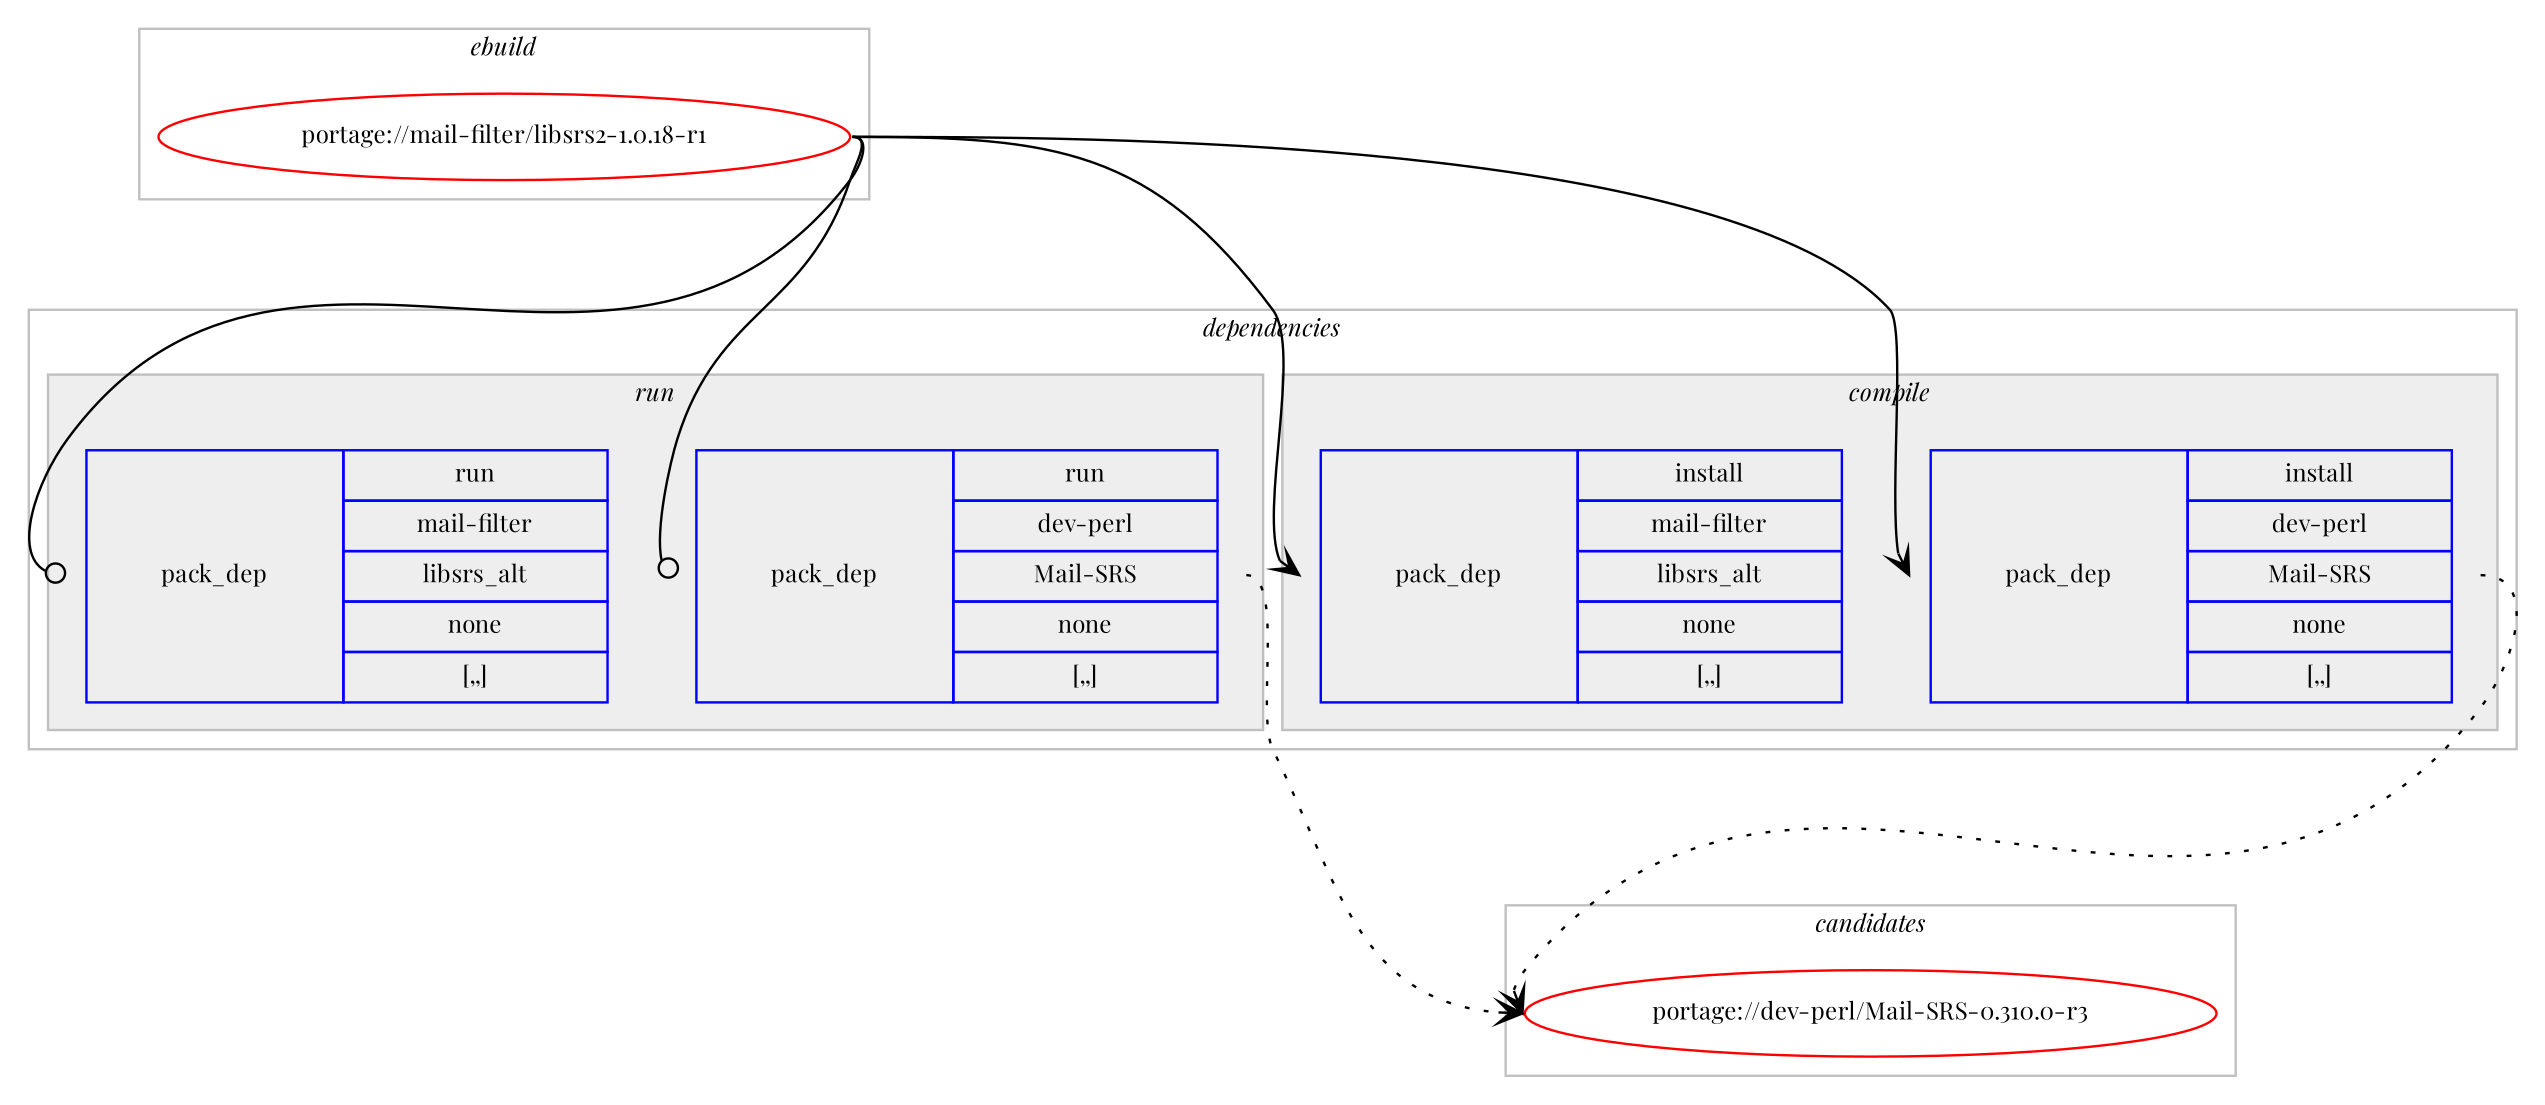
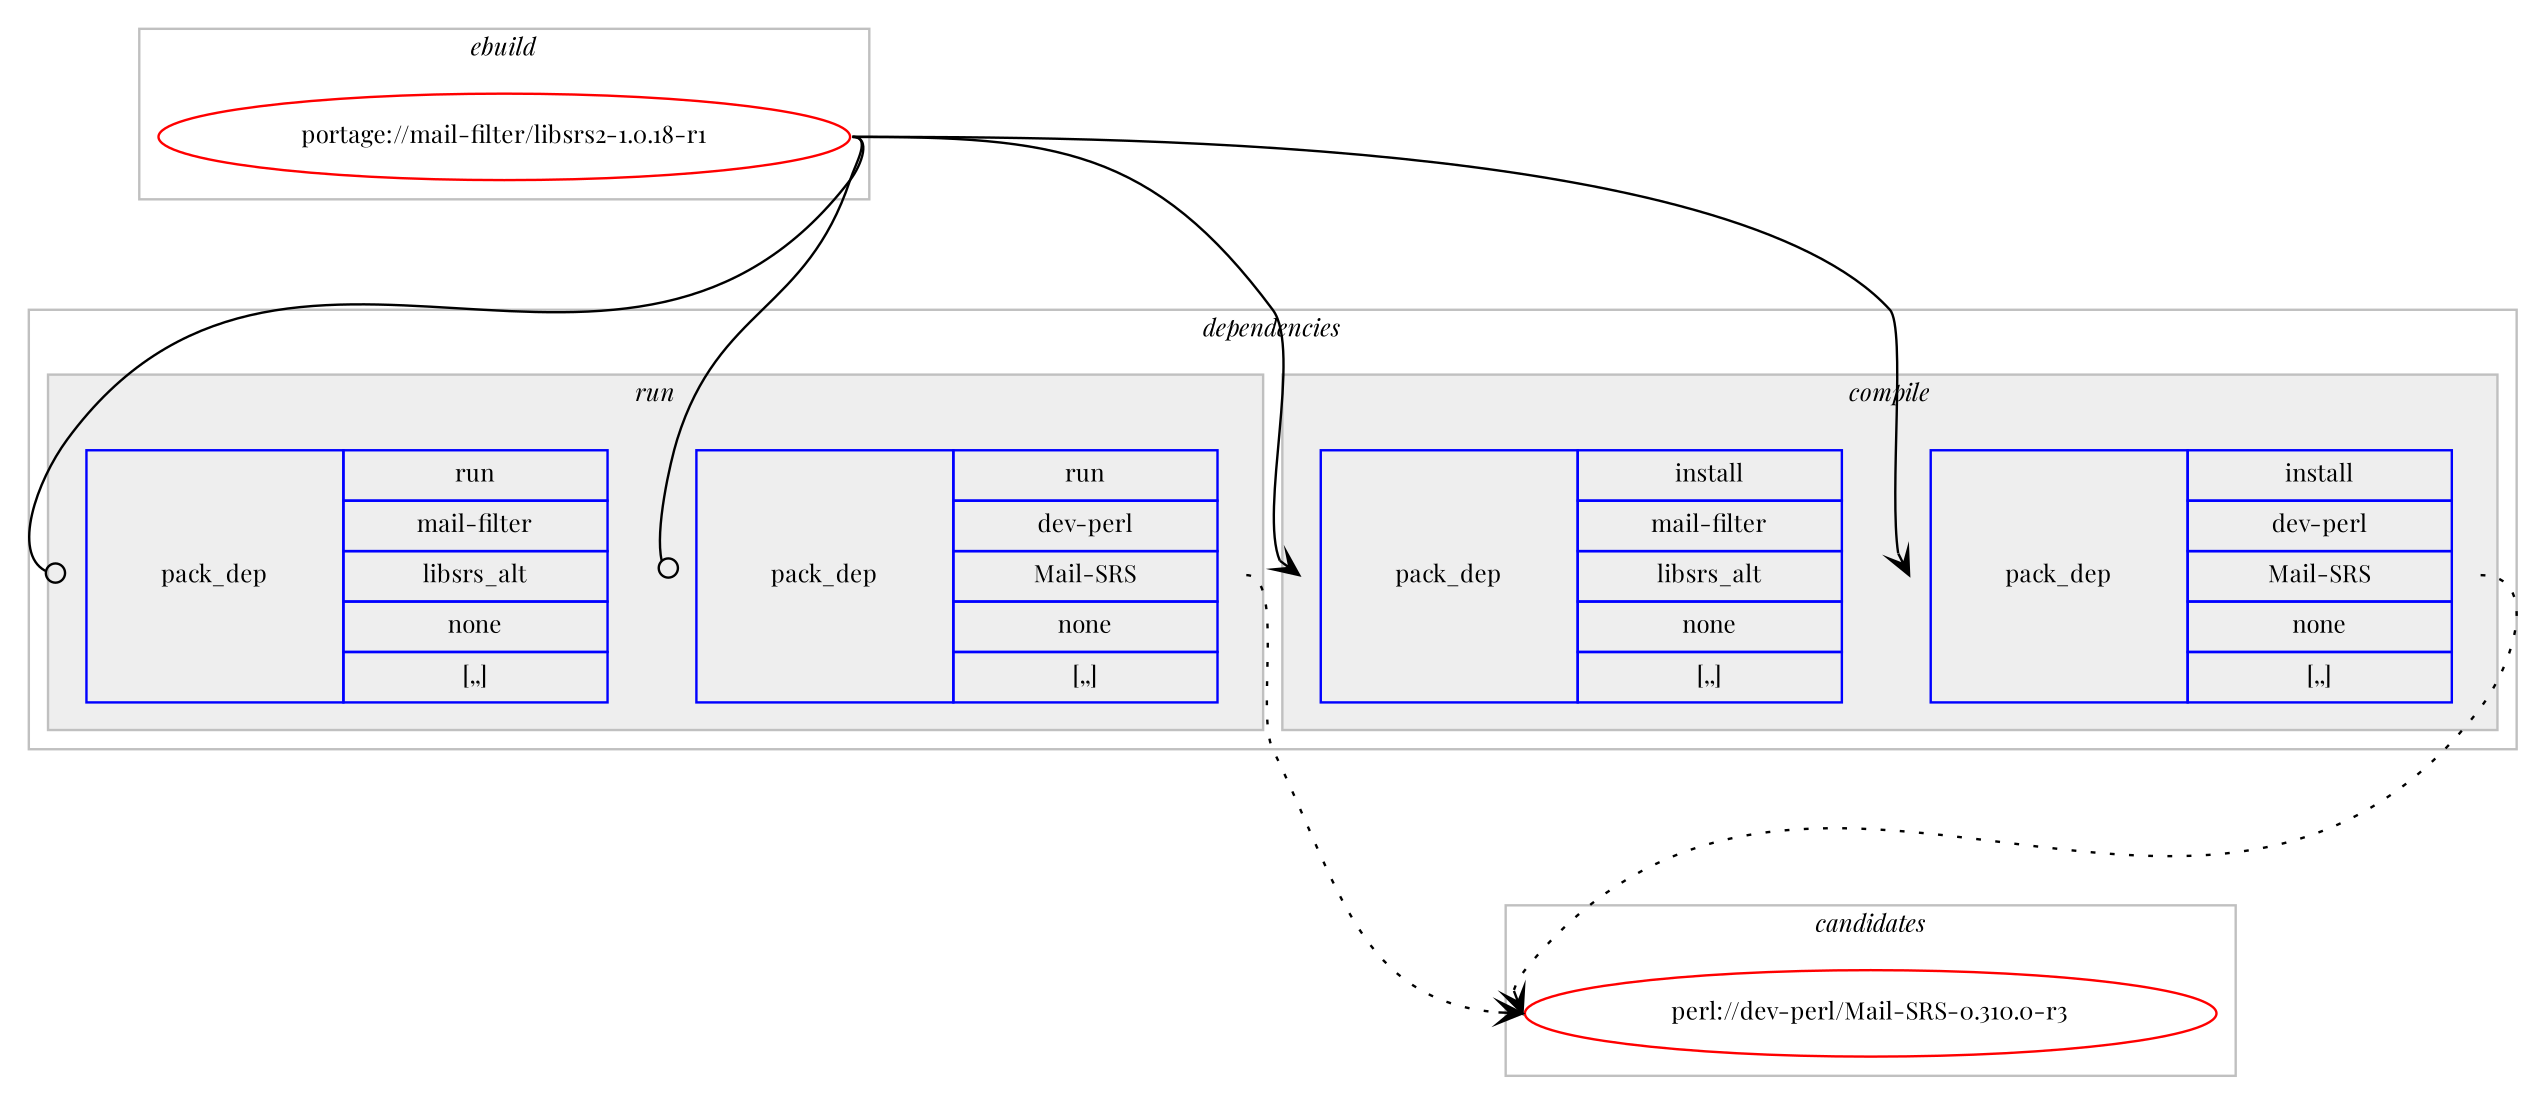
node "portage://dev-perl/Mail-SRS-0.310.0-r3": label "portage://dev-perl/Mail-SRS-0.310.0-r3" -> "perl://dev-perl/Mail-SRS-0.310.0-r3"
